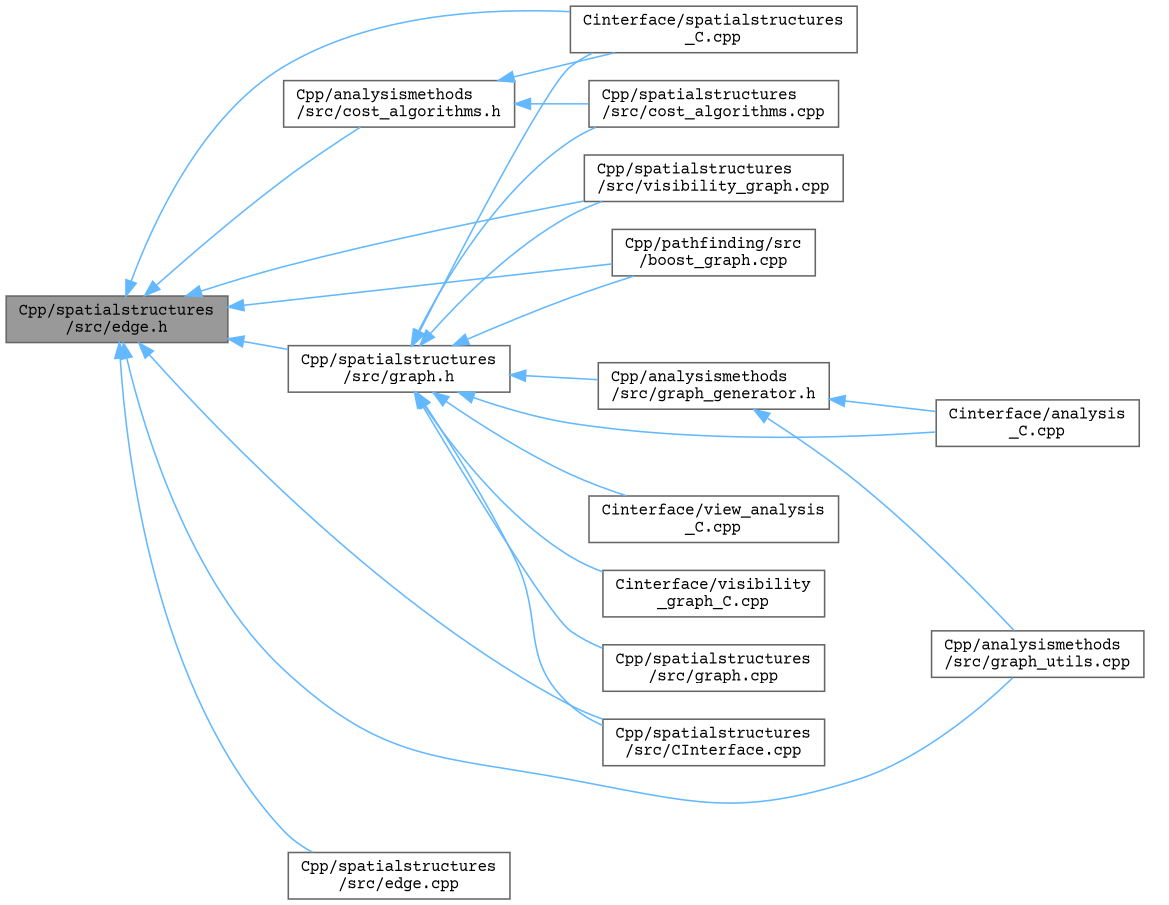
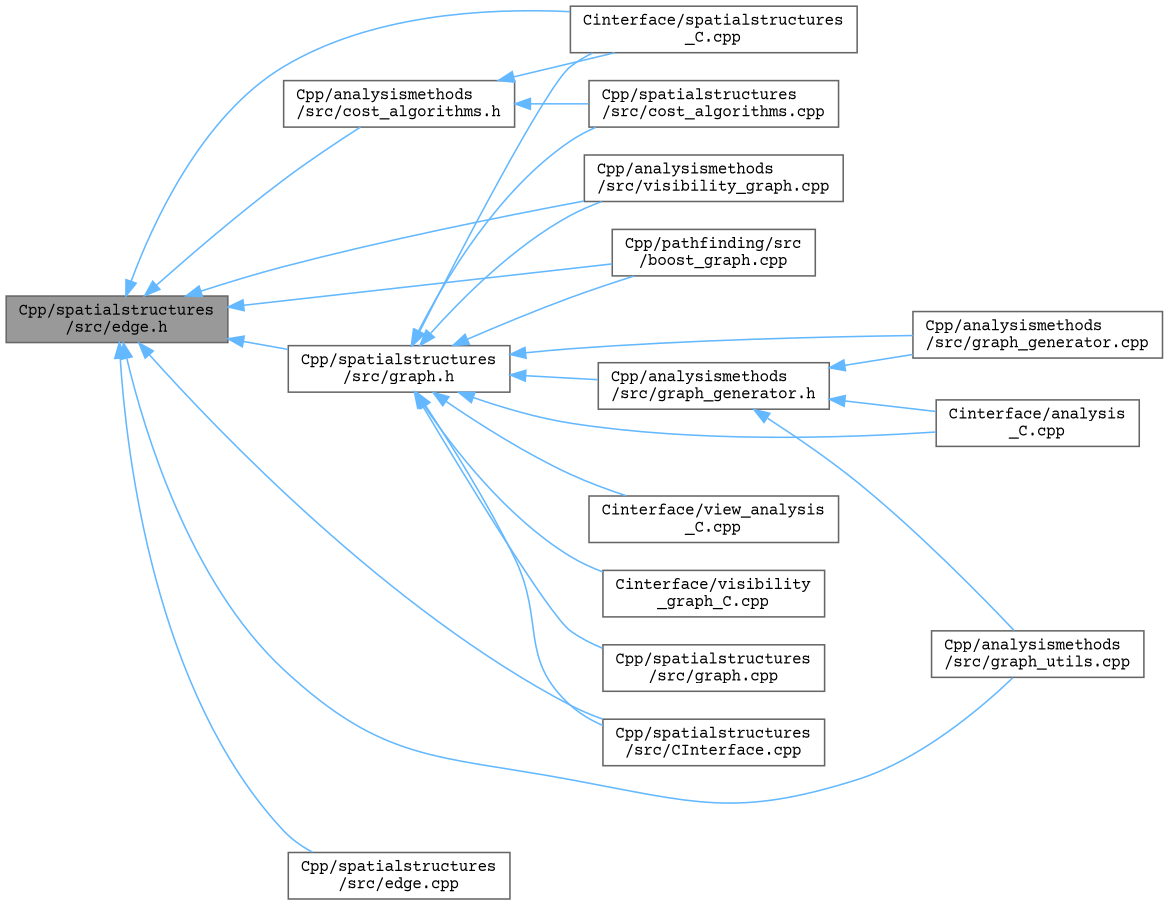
node "Cpp/spatialstructures /src/visibility_graph.cpp": label "Cpp/spatialstructures /src/visibility_graph.cpp" -> "Cpp/analysismethods /src/visibility_graph.cpp"
node "Cpp/analysismethods /src/graph_generator.cpp": added
